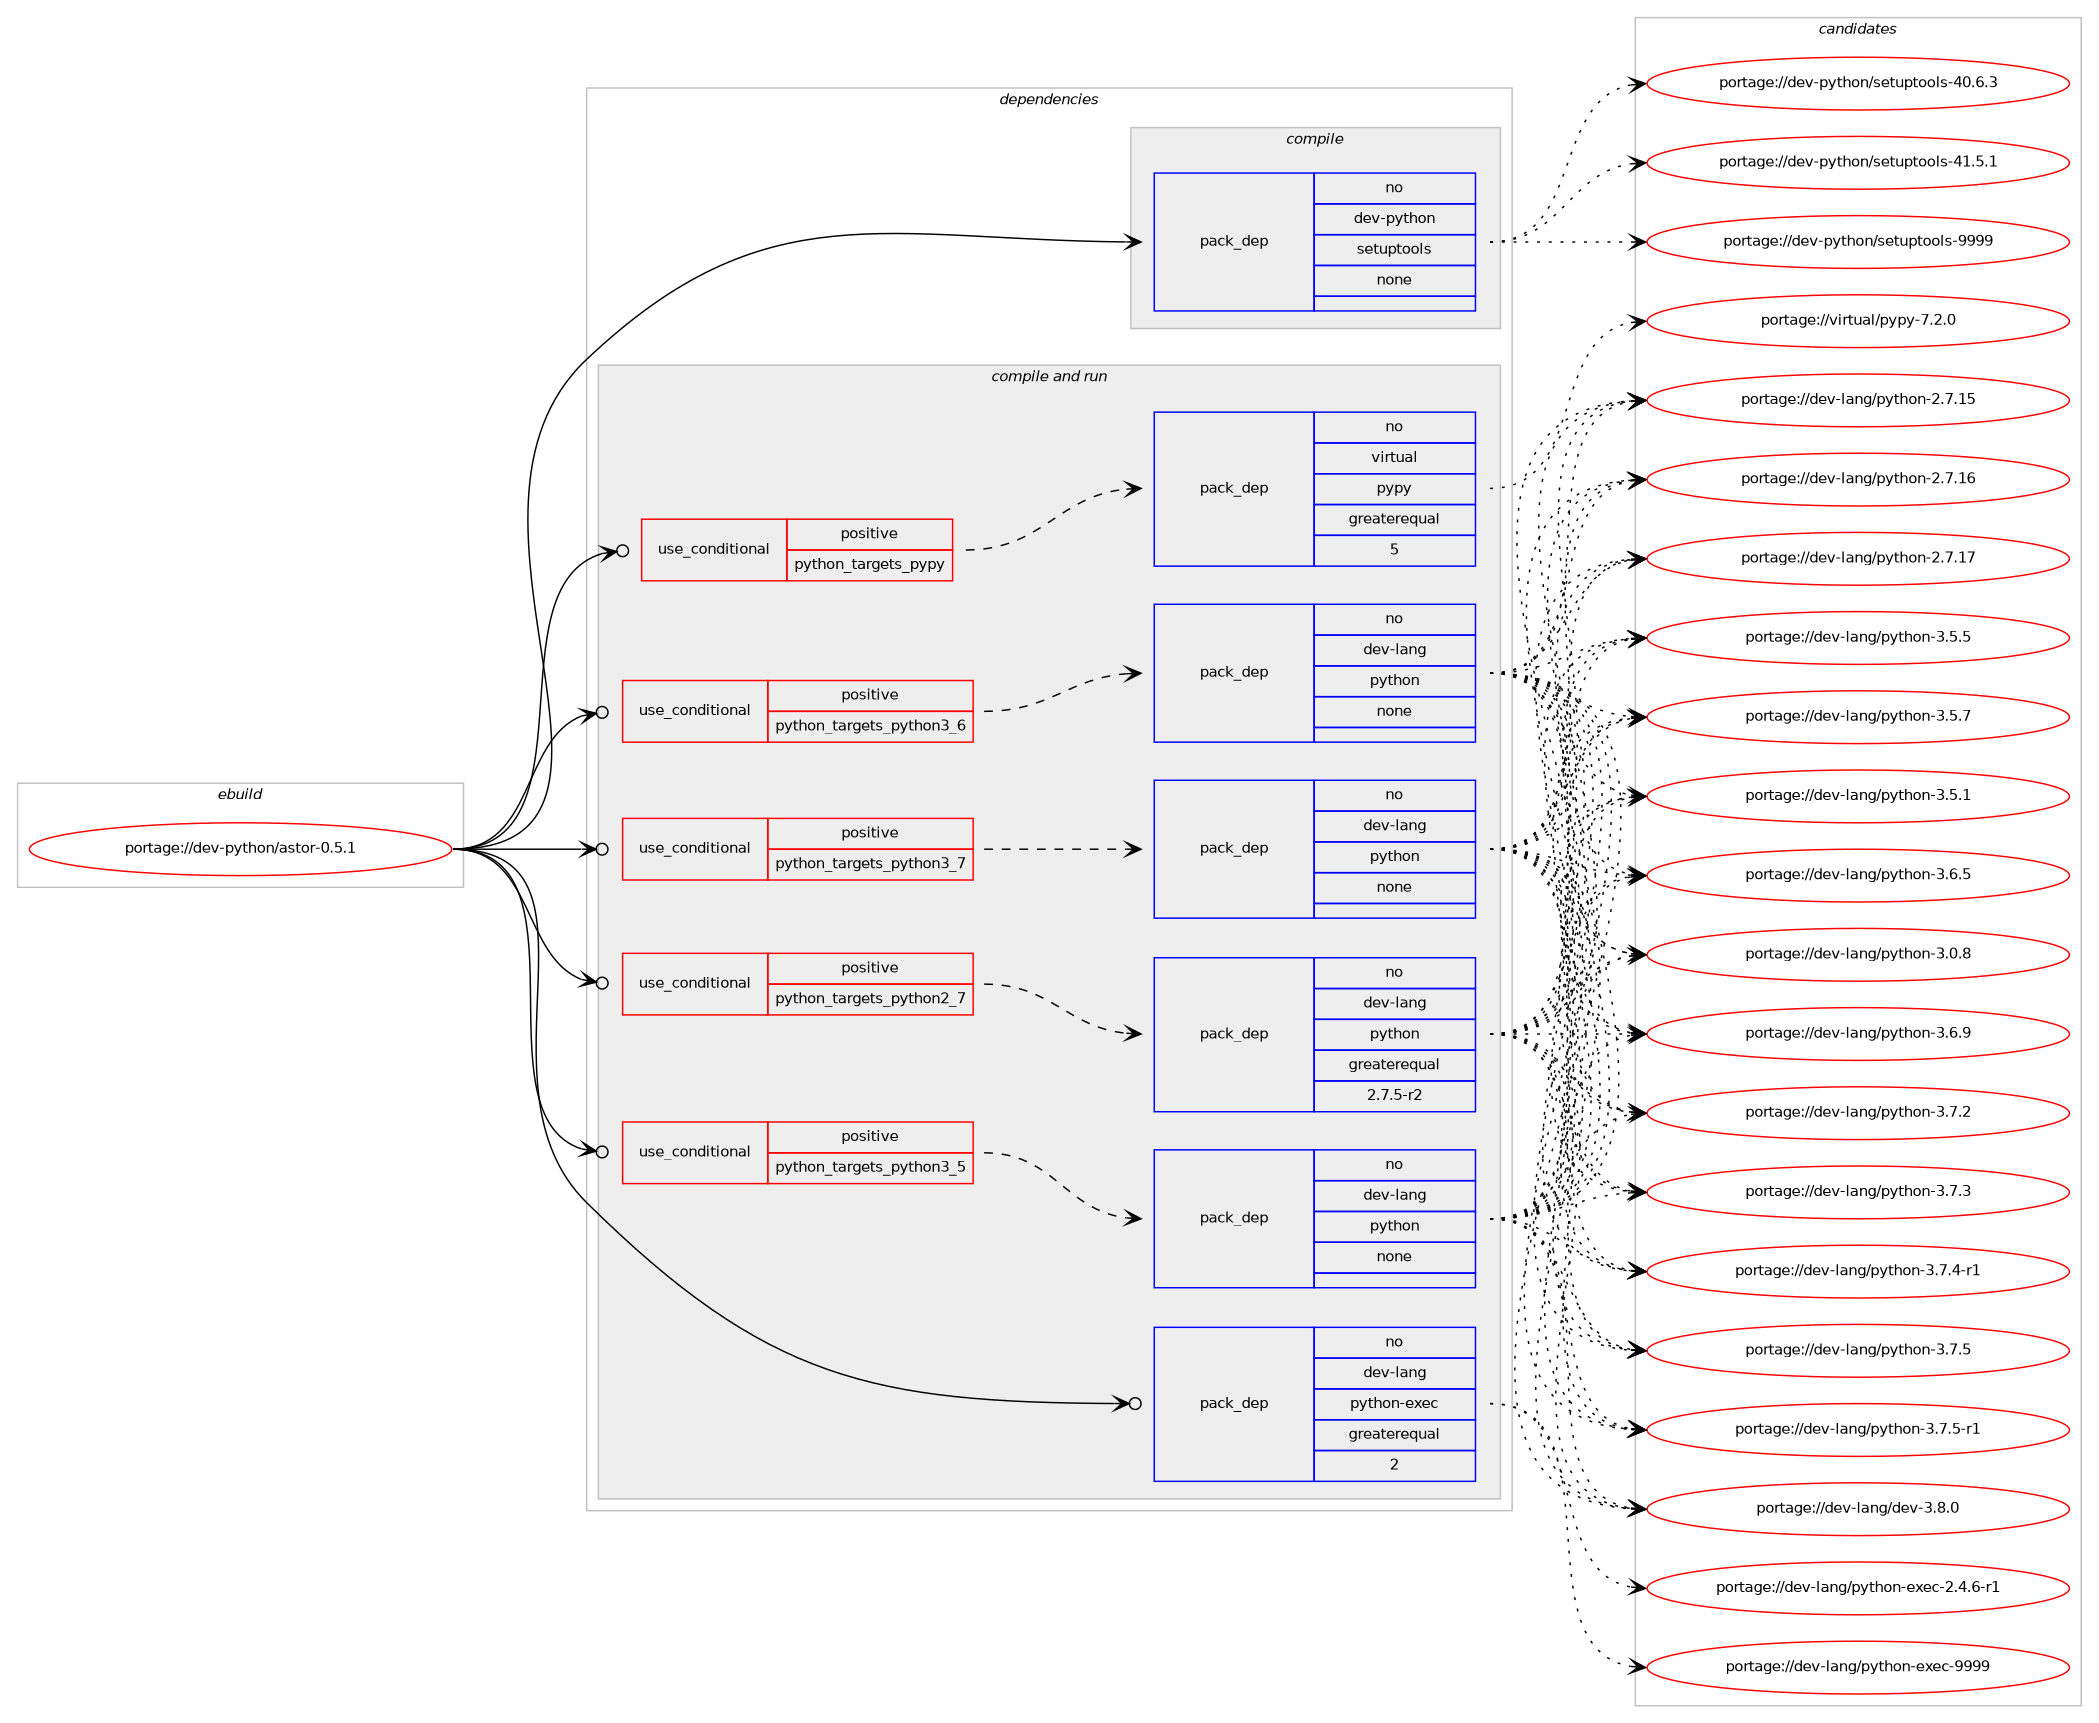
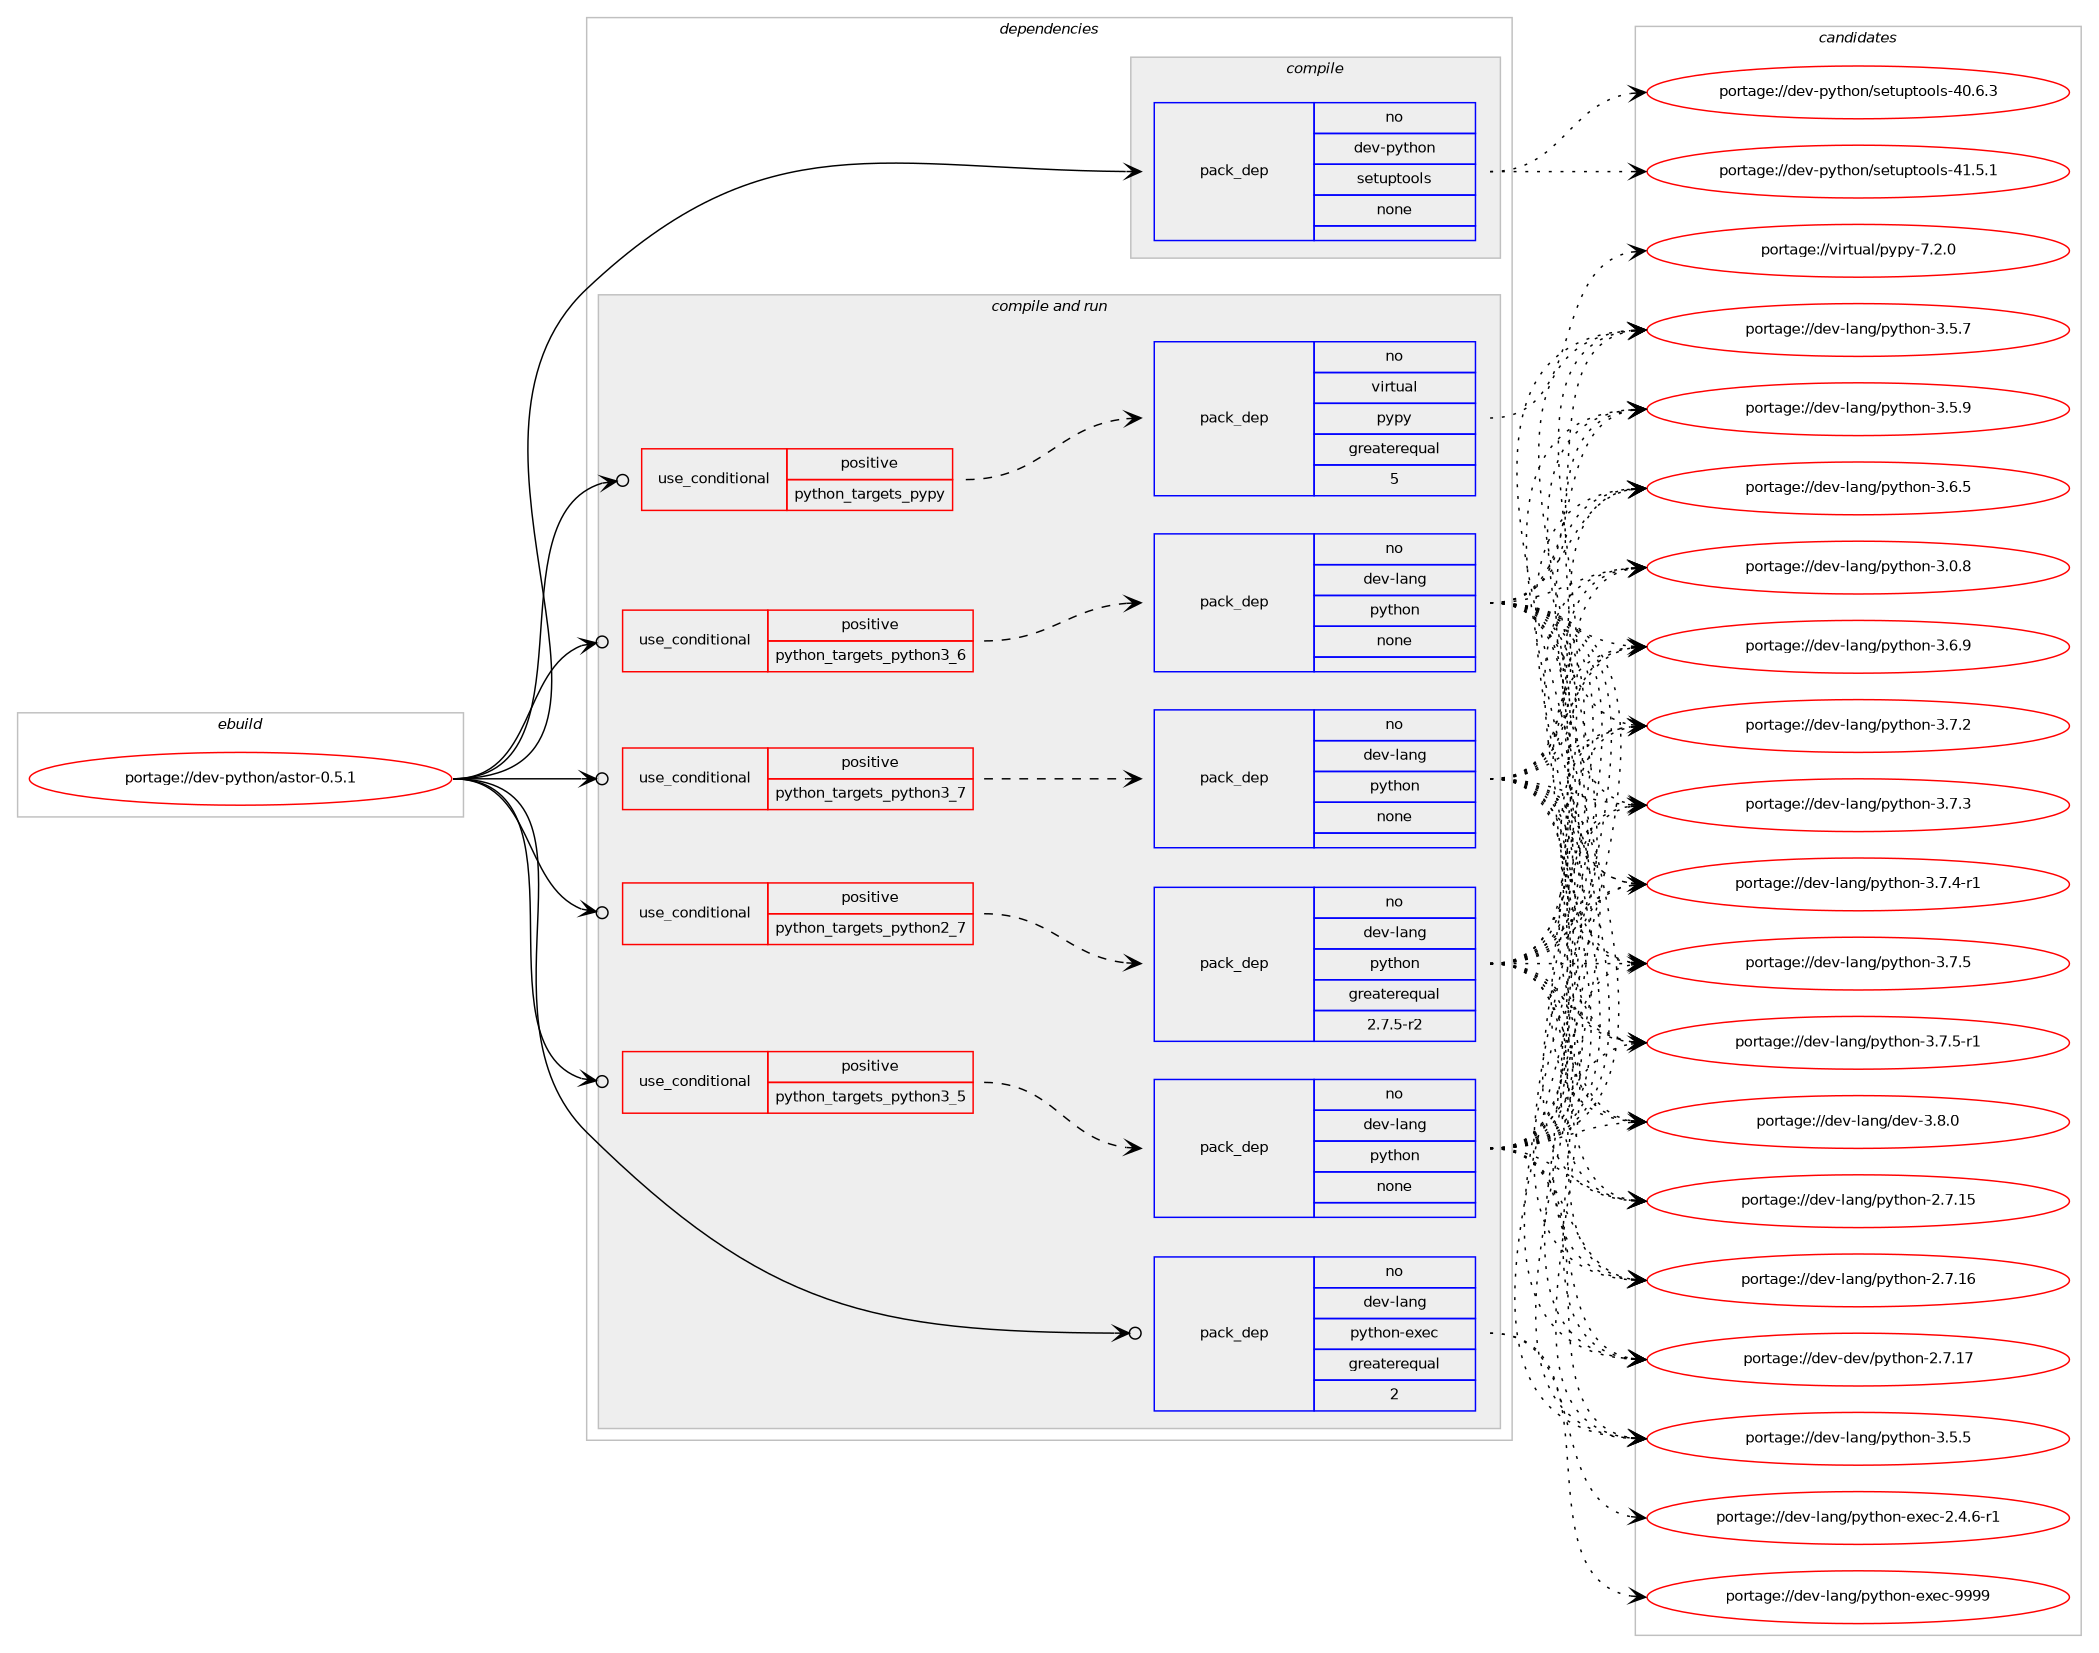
node "portage://dev-python/setuptools-9999": removed
node "portage://dev-lang/python-2.7.17": label "portage://dev-lang/python-2.7.17" -> "portage://dev-dev/python-2.7.17"
node "portage://dev-lang/python-3.5.1": label "portage://dev-lang/python-3.5.1" -> "portage://dev-lang/python-3.5.9"
